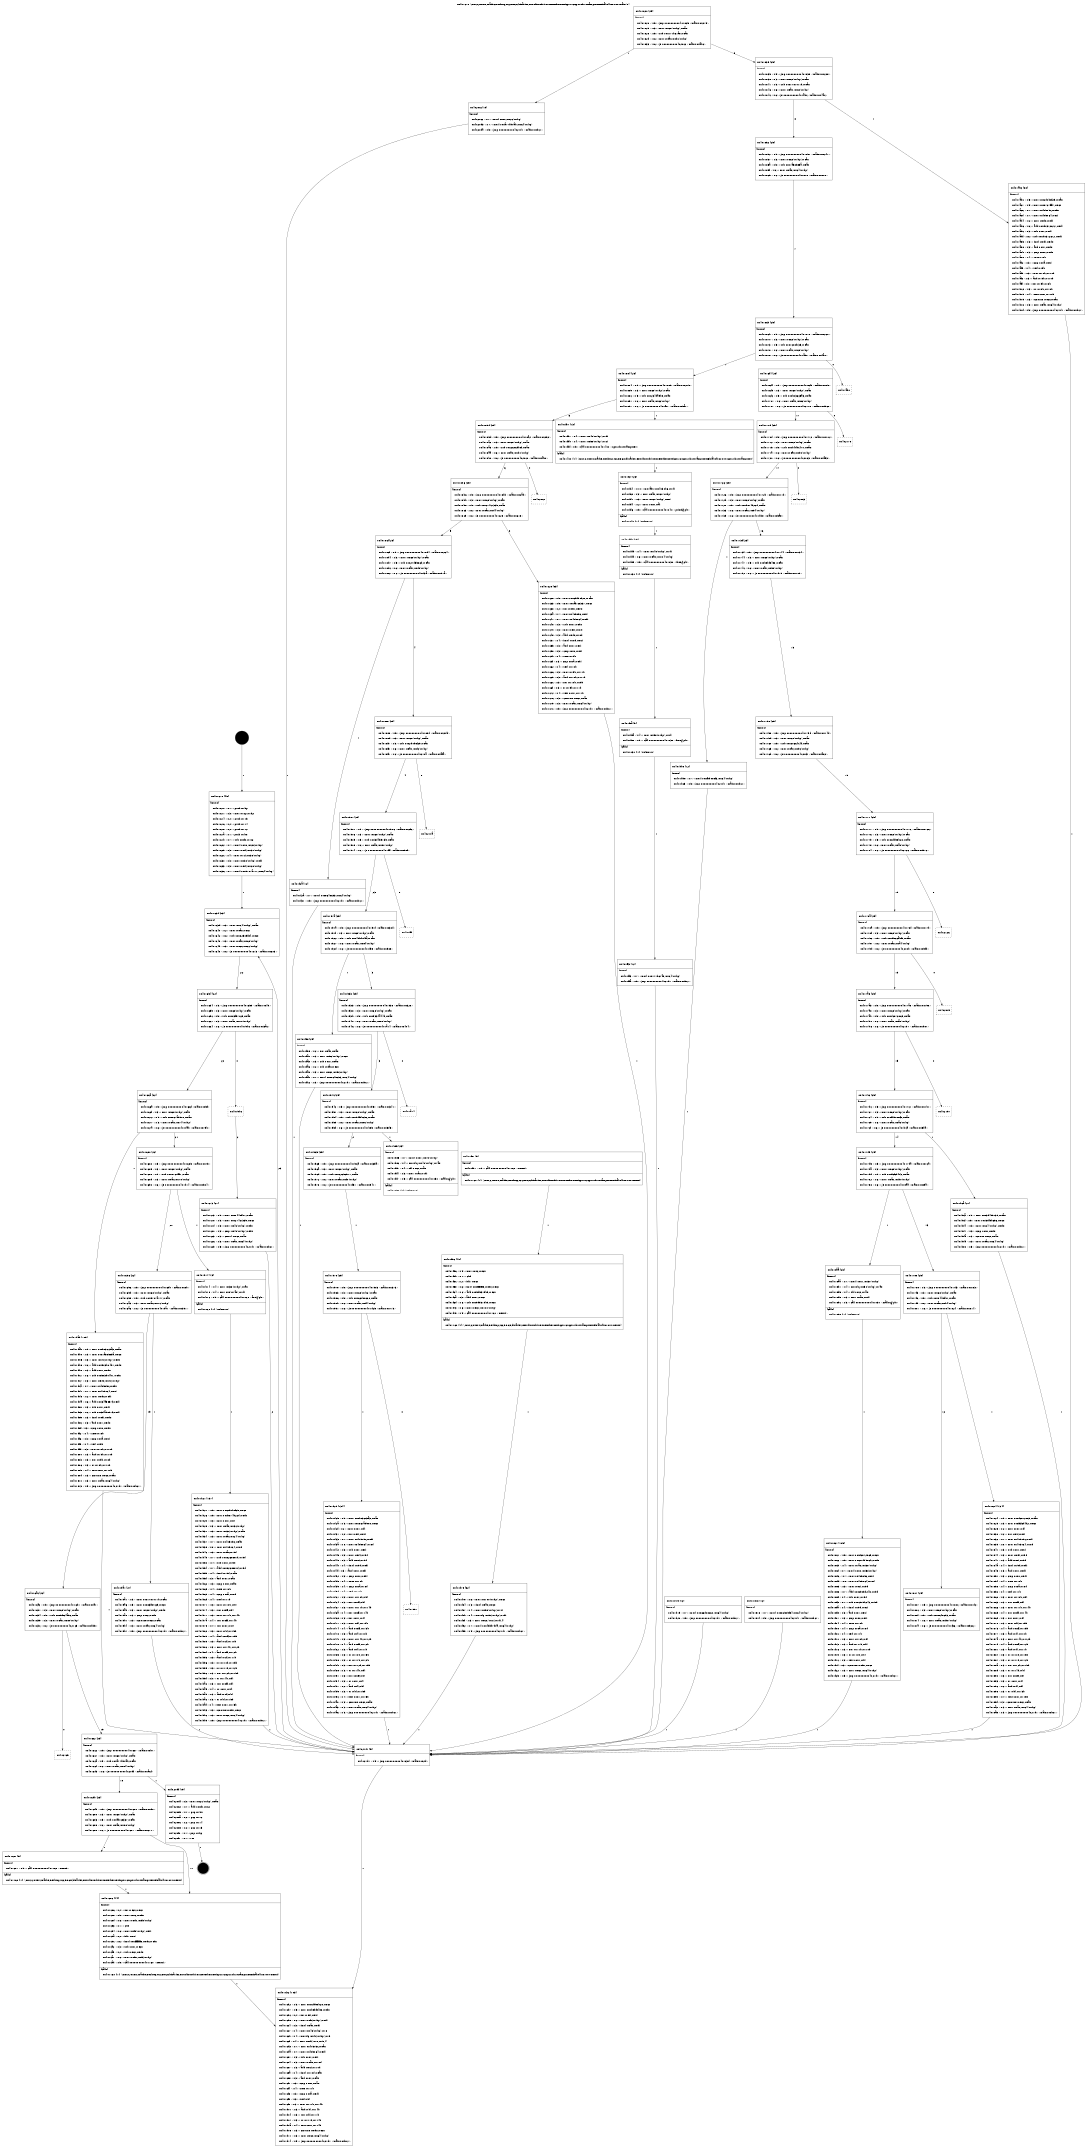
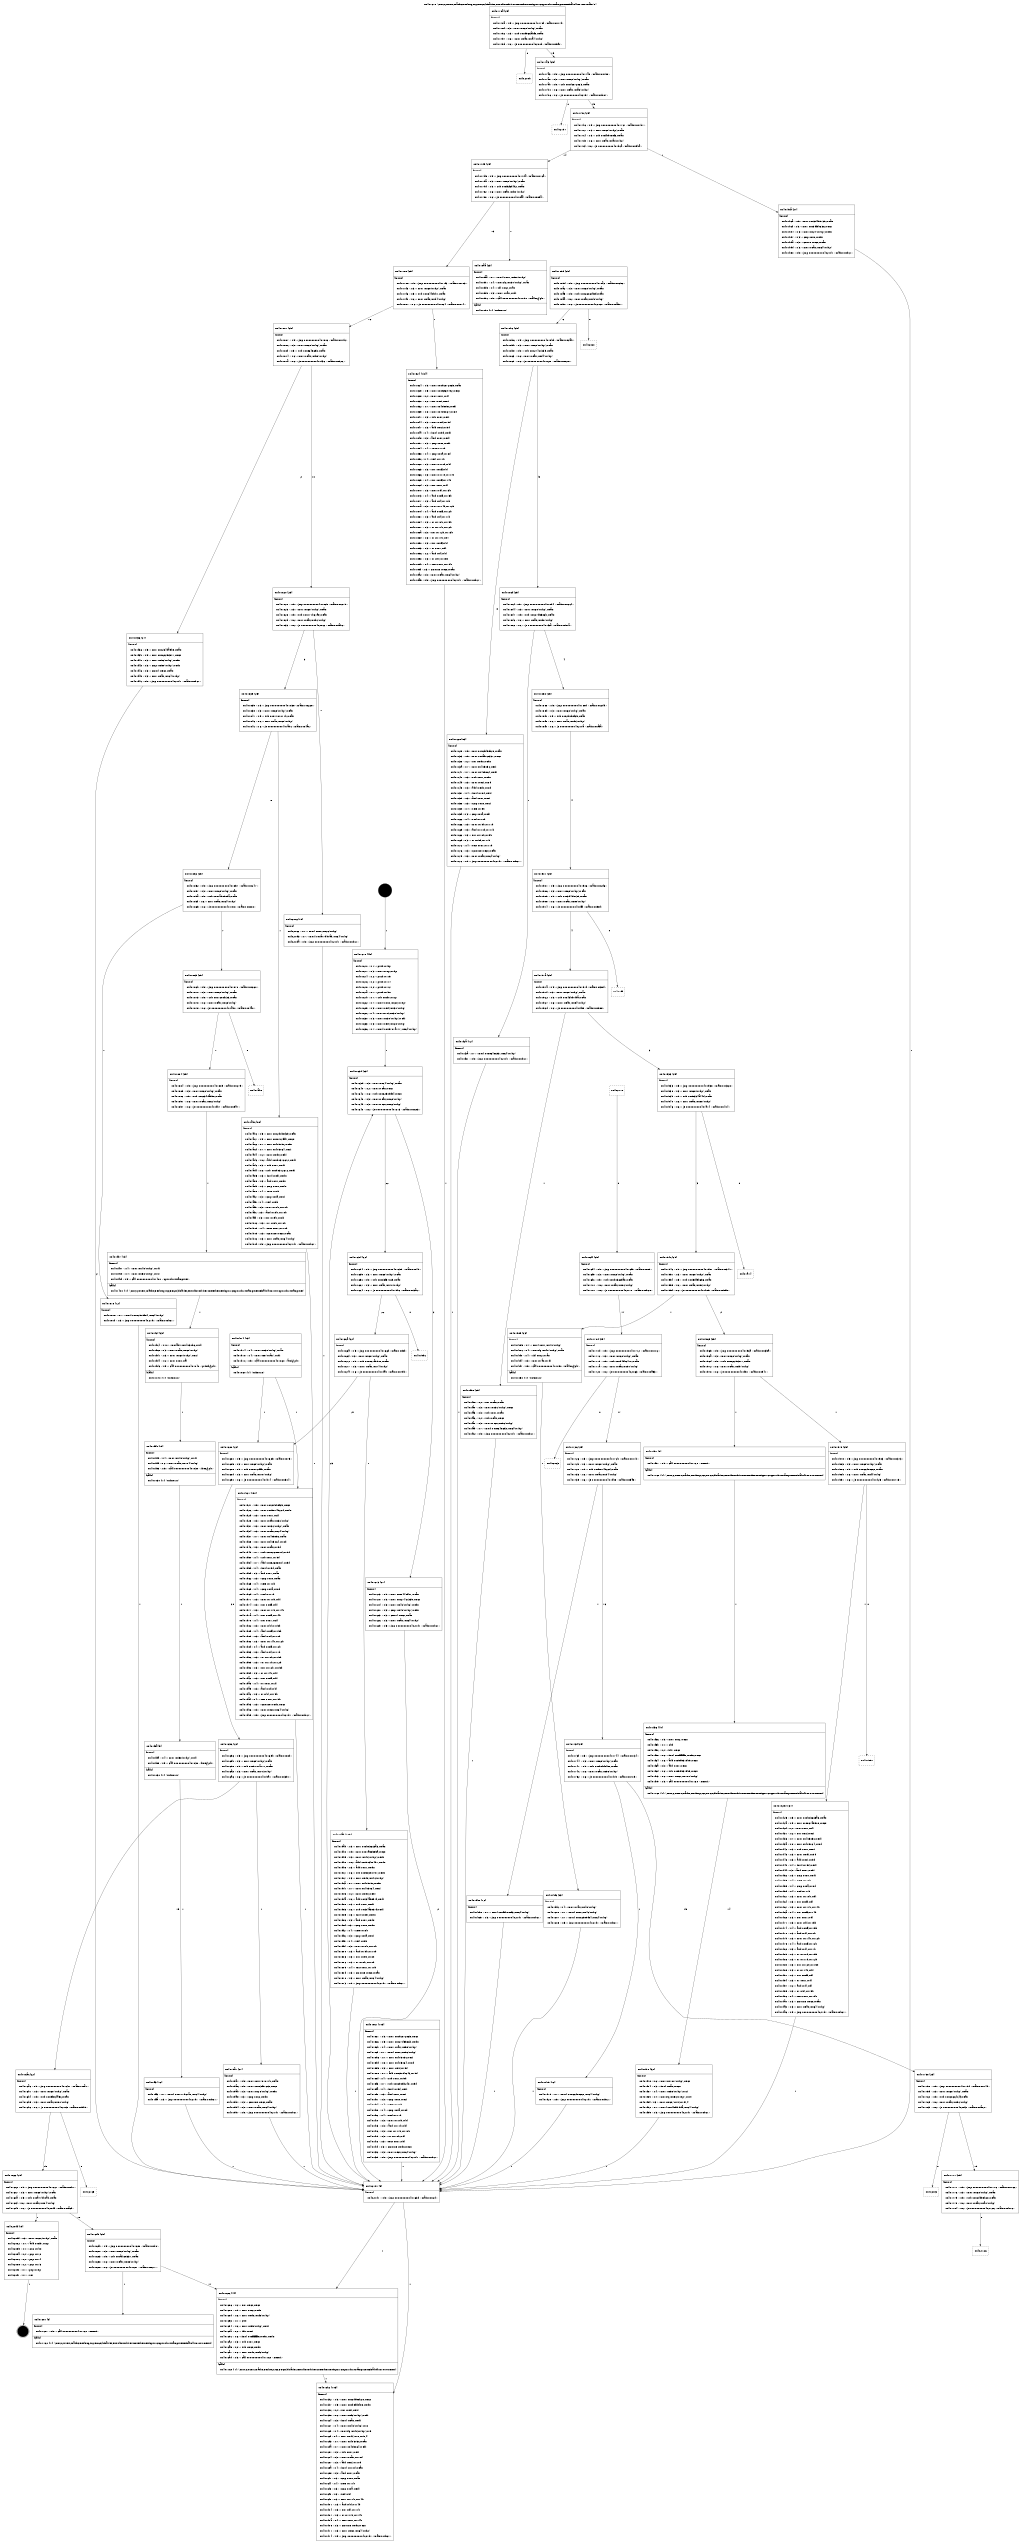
edge "0x401884 [25]" -> "0x40189d [25]": removed, label "6"
edge "0x4016f4 [25]" -> "0x402178": reversed
edge "0x401807 [25]" -> "0x401820 [25]": added, label "10"
node "0x401f36 [27]": added
node "0x40210a": removed
edge "0x401771 [25]" -> "0x40178a [25]": removed, label "15"
edge "0x401901 [25]" -> "0x40191a [25]": label " 23" -> " 4"
edge "0x401852 [25]" -> "0x401e18 [12]": added, label "1"
edge "0x4019bc" -> "0x401c13 [27]": now "0x40163d [23]" -> "0x401c13 [27]"
edge "0x401680 [22]" -> "0x401b14 [13]": reversed
edge "0x401965 [25]" -> "0x401f51 [5]": added, label "1"
edge "0x401f56 [40]" -> "0x401f7e [32]": label " 1" -> " 14"
edge "0x401eaa [23]" -> "0x401ec1 [105]": removed, label "1"
edge "0x401c81 [5]" -> "0x401c86 [44]": now "0x4021d1 [5]" -> "0x401c86 [44]"
node "0x401bfc [23]": added
edge "0x40173f [25]" -> "0x401d19 [12]": added, label "1"
node "0x4020f2": added
